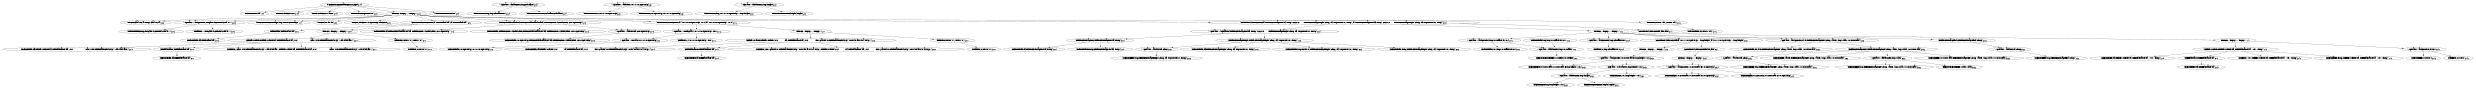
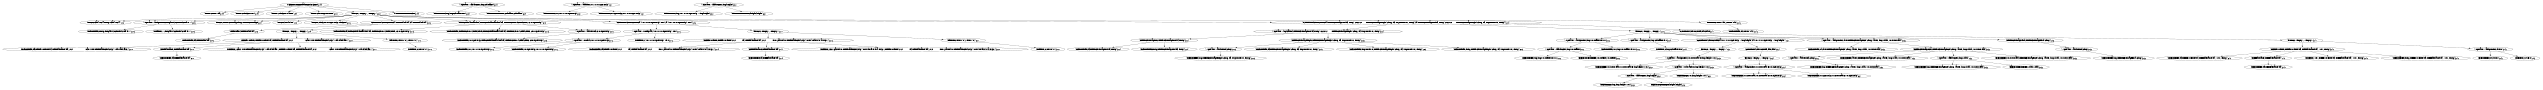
edge "(IDENTIFIER,img,img.row_offset = row)" -> "(<operator>.fieldAccess,img.row_offset)": reversed
node "(IDENTIFIER,row,row % rowsperstrip)": added
